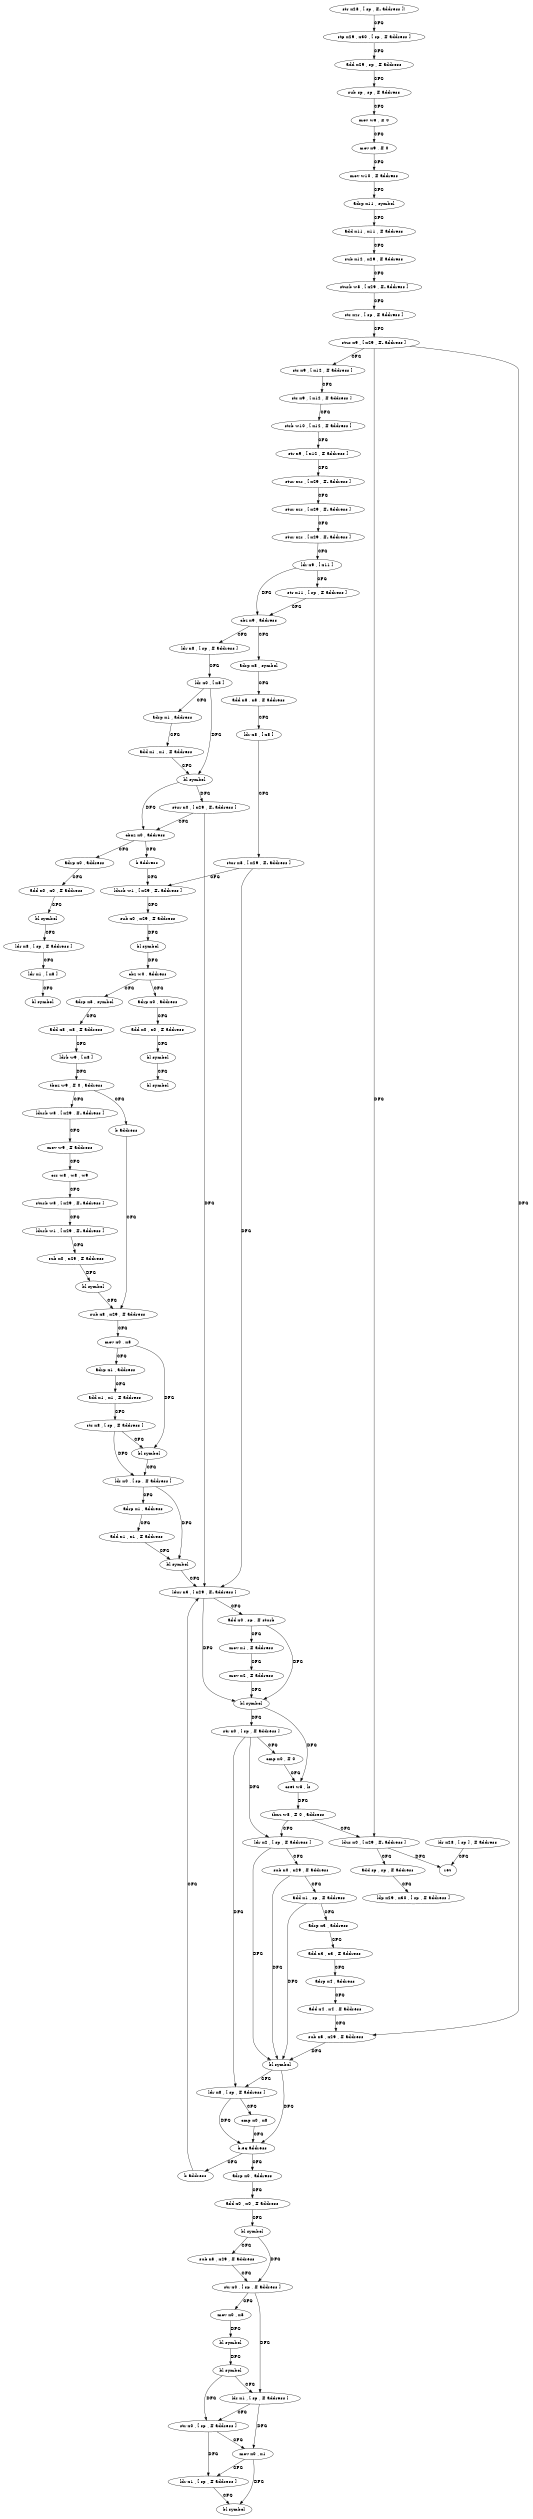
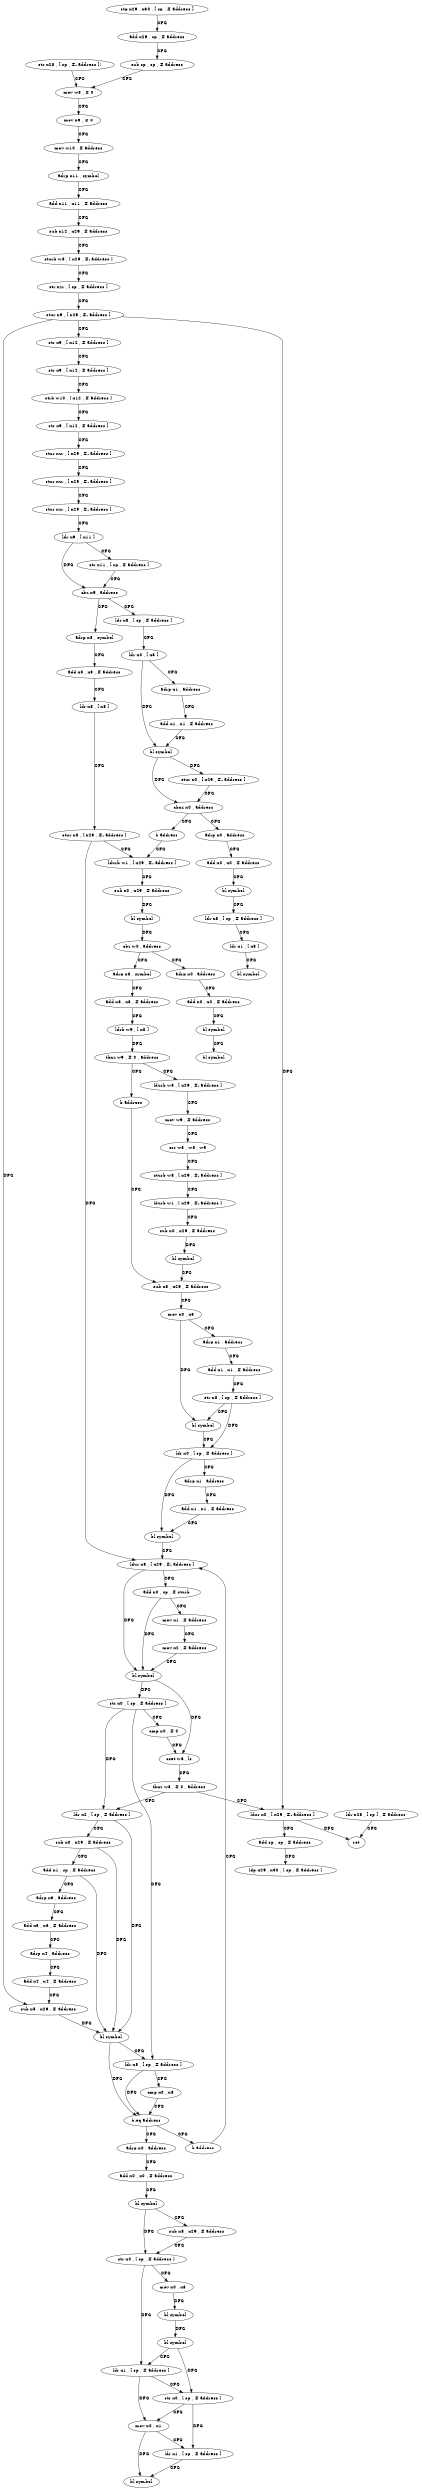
edge "str x28 , [ sp , #- address ]!" -> "stp x29 , x30 , [ sp , # address ]": now "str x28 , [ sp , #- address ]!" -> "mov w8 , # 0"
edge "stur x0 , [ x29 , #- address ]" -> "ldur x3 , [ x29 , #- address ]": removed, label "DFG"
